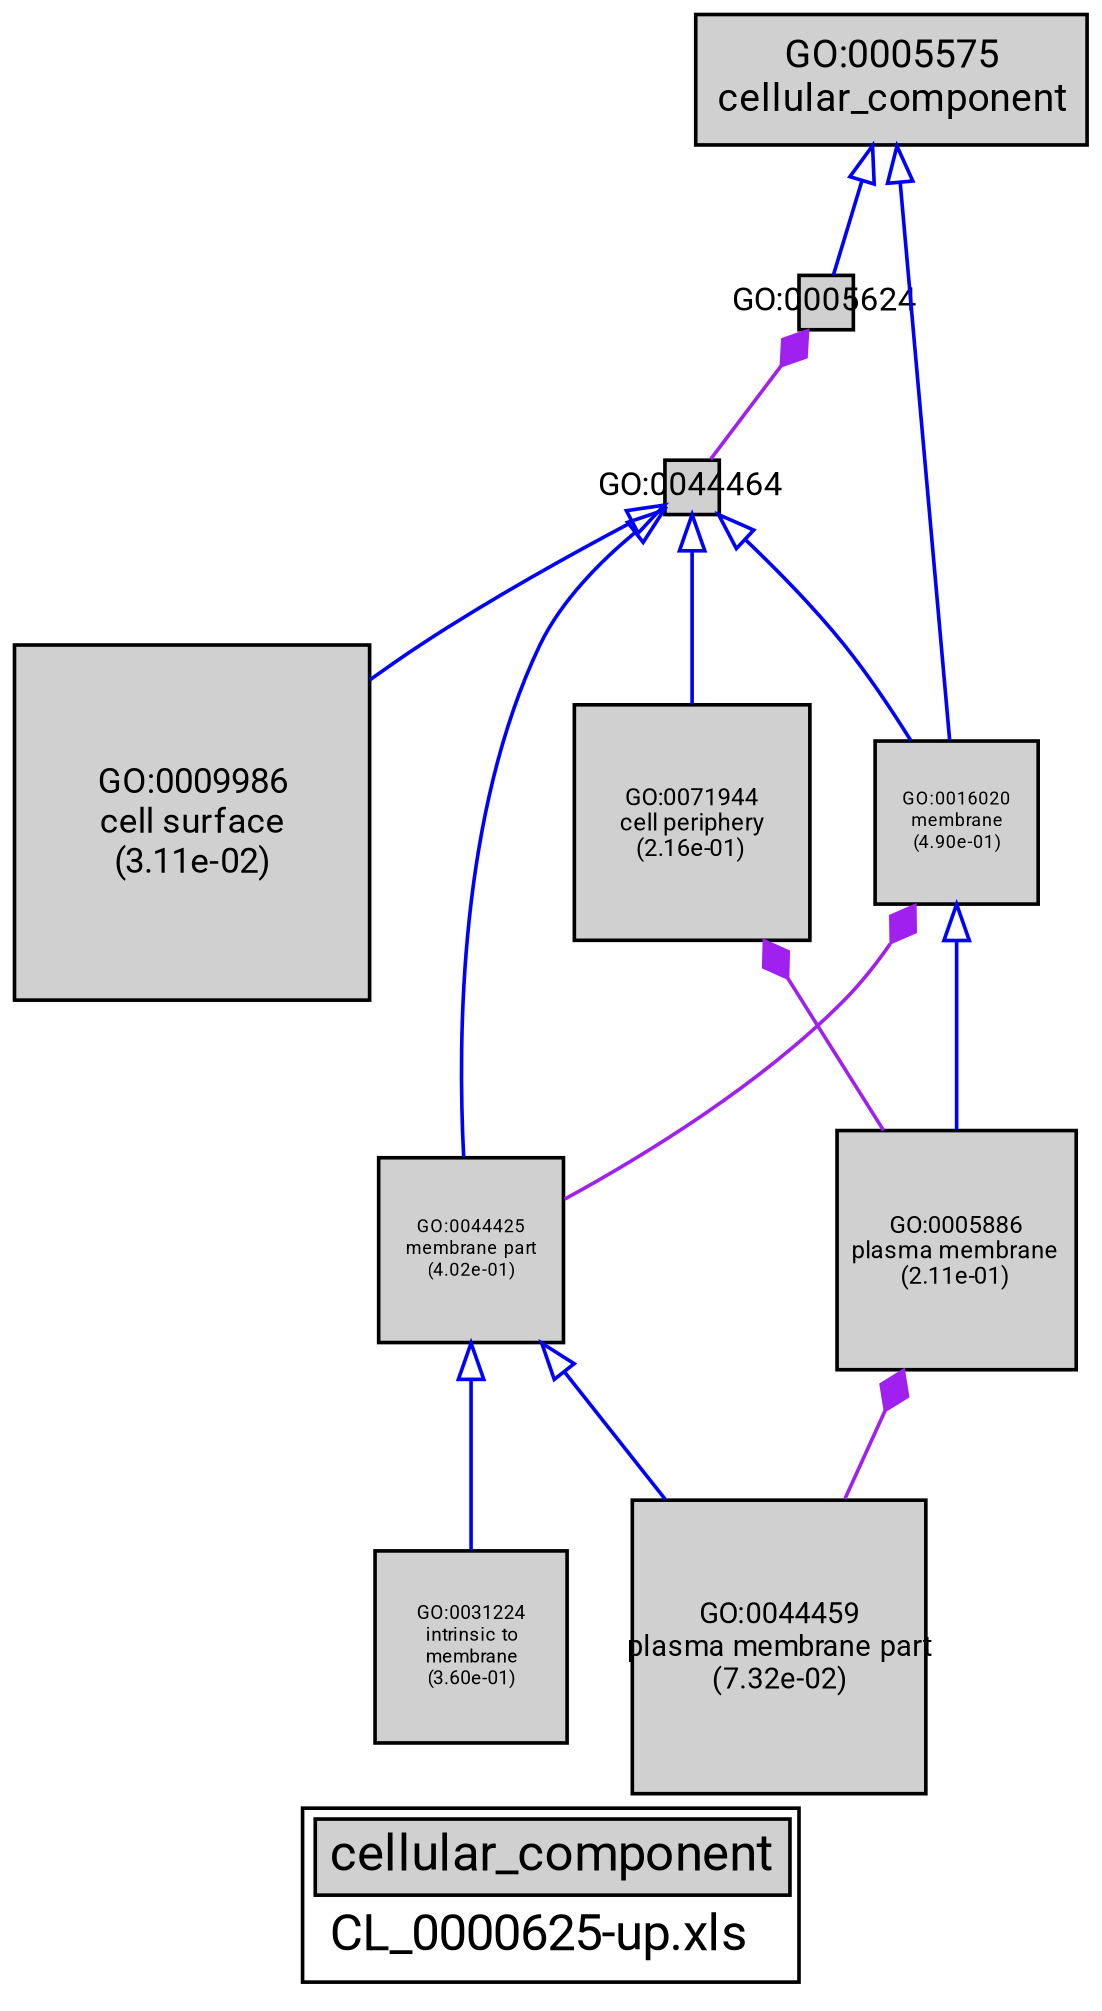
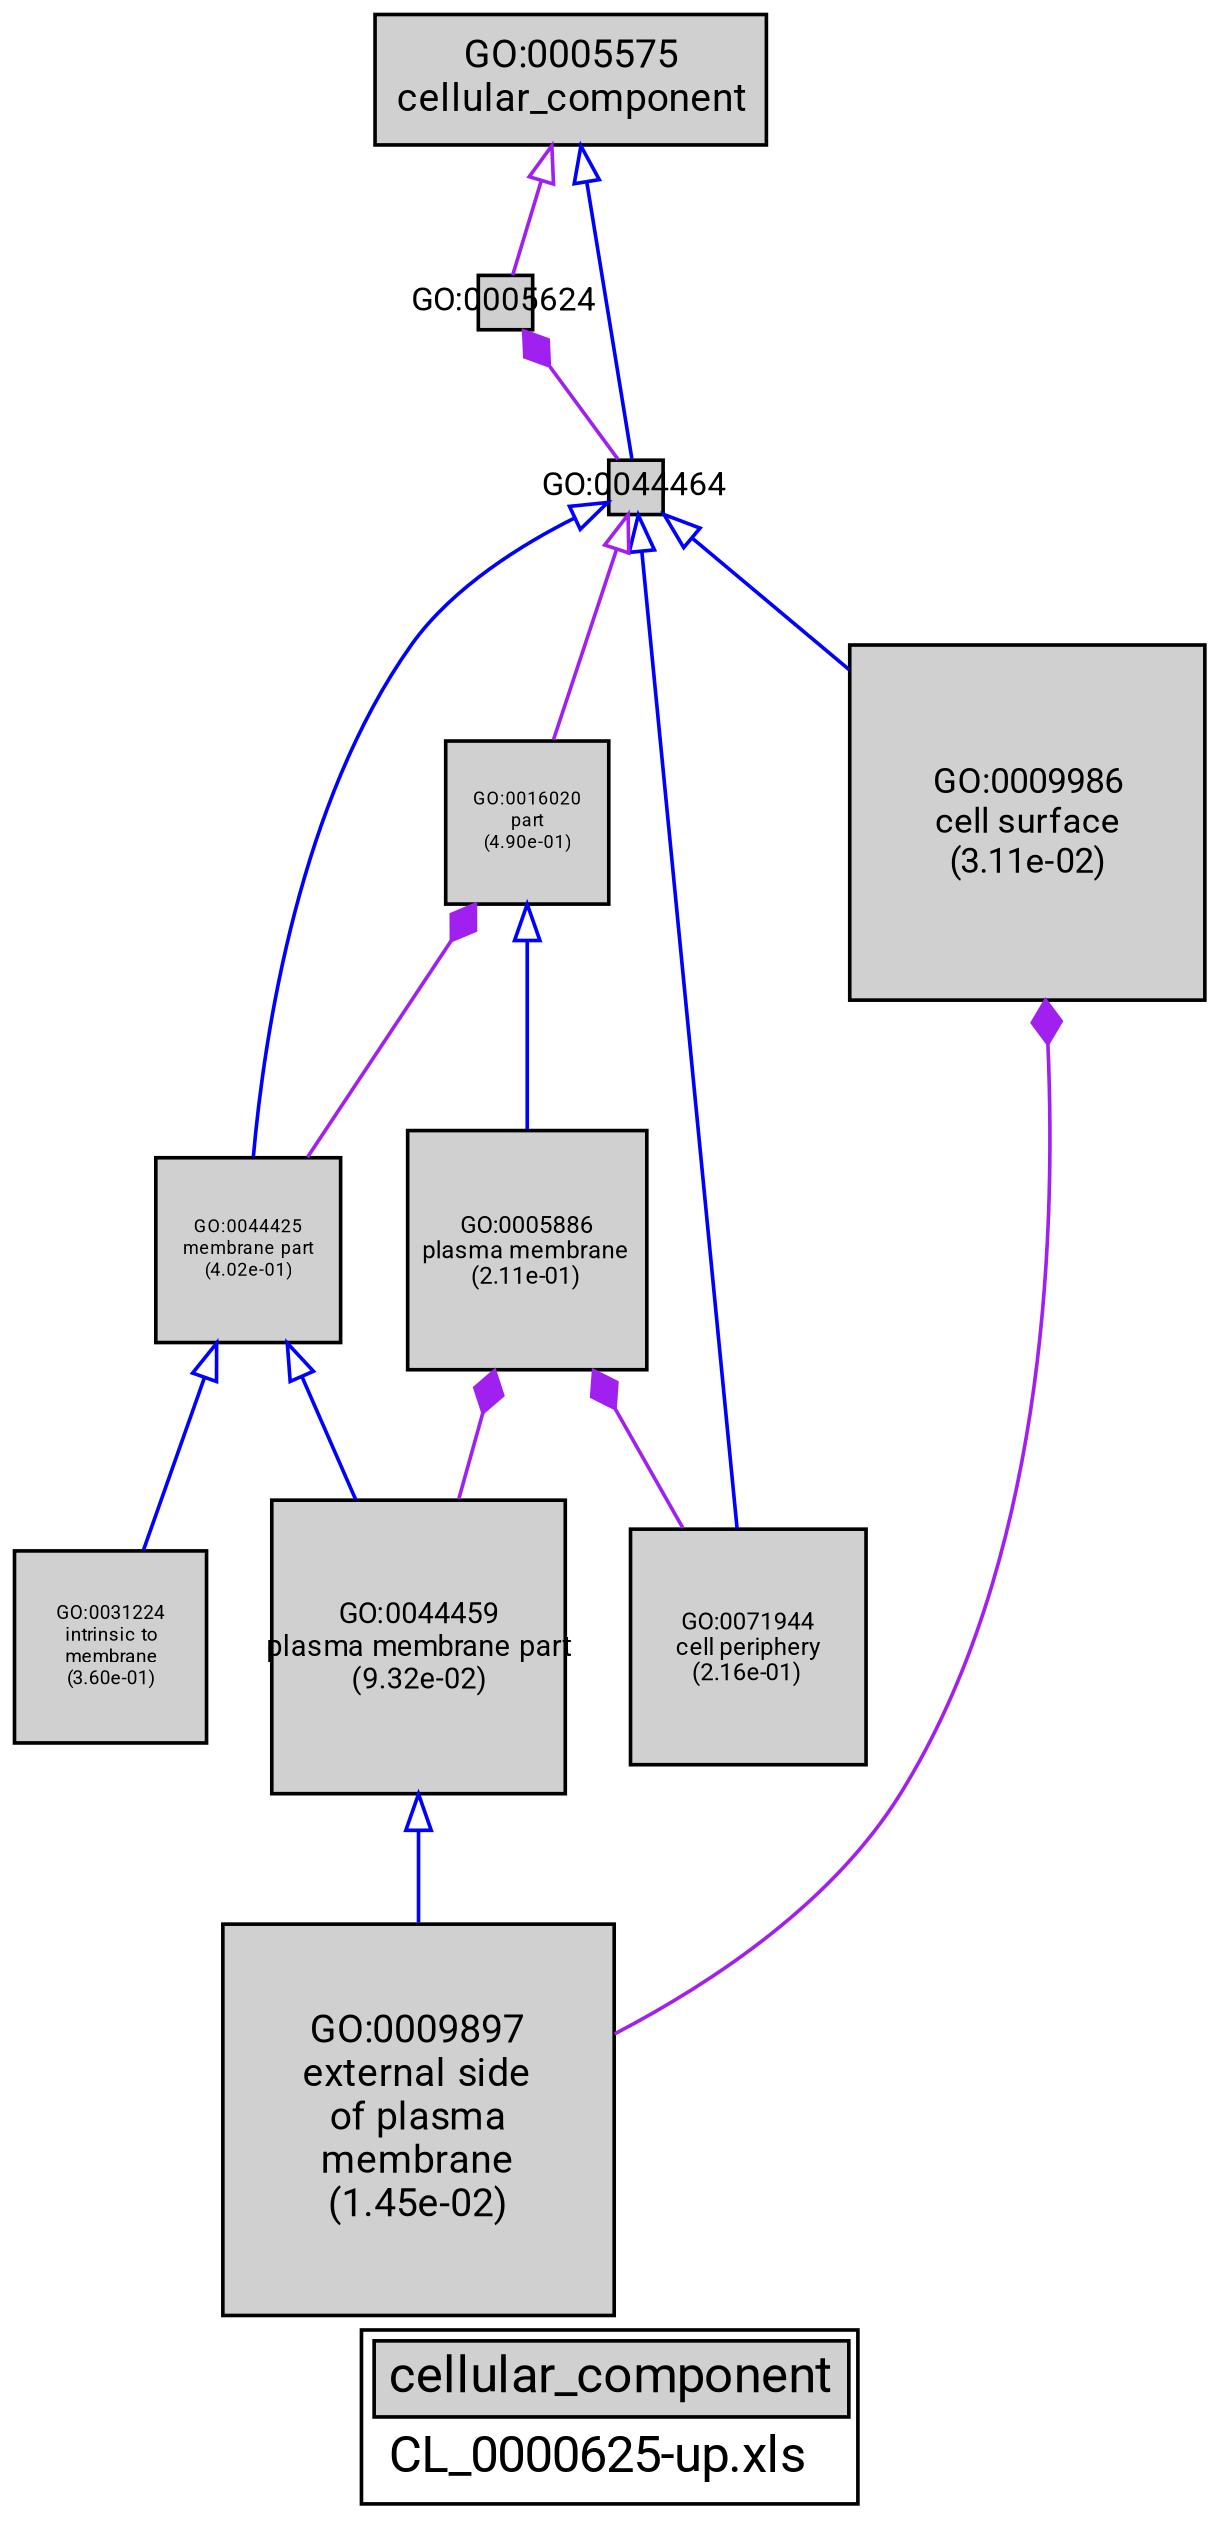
edge "GO:0005624" -> "GO:0005575": color blue -> purple
edge "GO:0016020" -> "GO:0005575": now "GO:0044464" -> "GO:0005575"
edge "GO:0016020" -> "GO:0044464": color blue -> purple
node "GO:0016020": text "membrane" -> "part"
edge "GO:0005886" -> "GO:0071944": reversed
node "GO:0044459": text "(7.32e-02)" -> "(9.32e-02)"
node "GO:0009897": added
